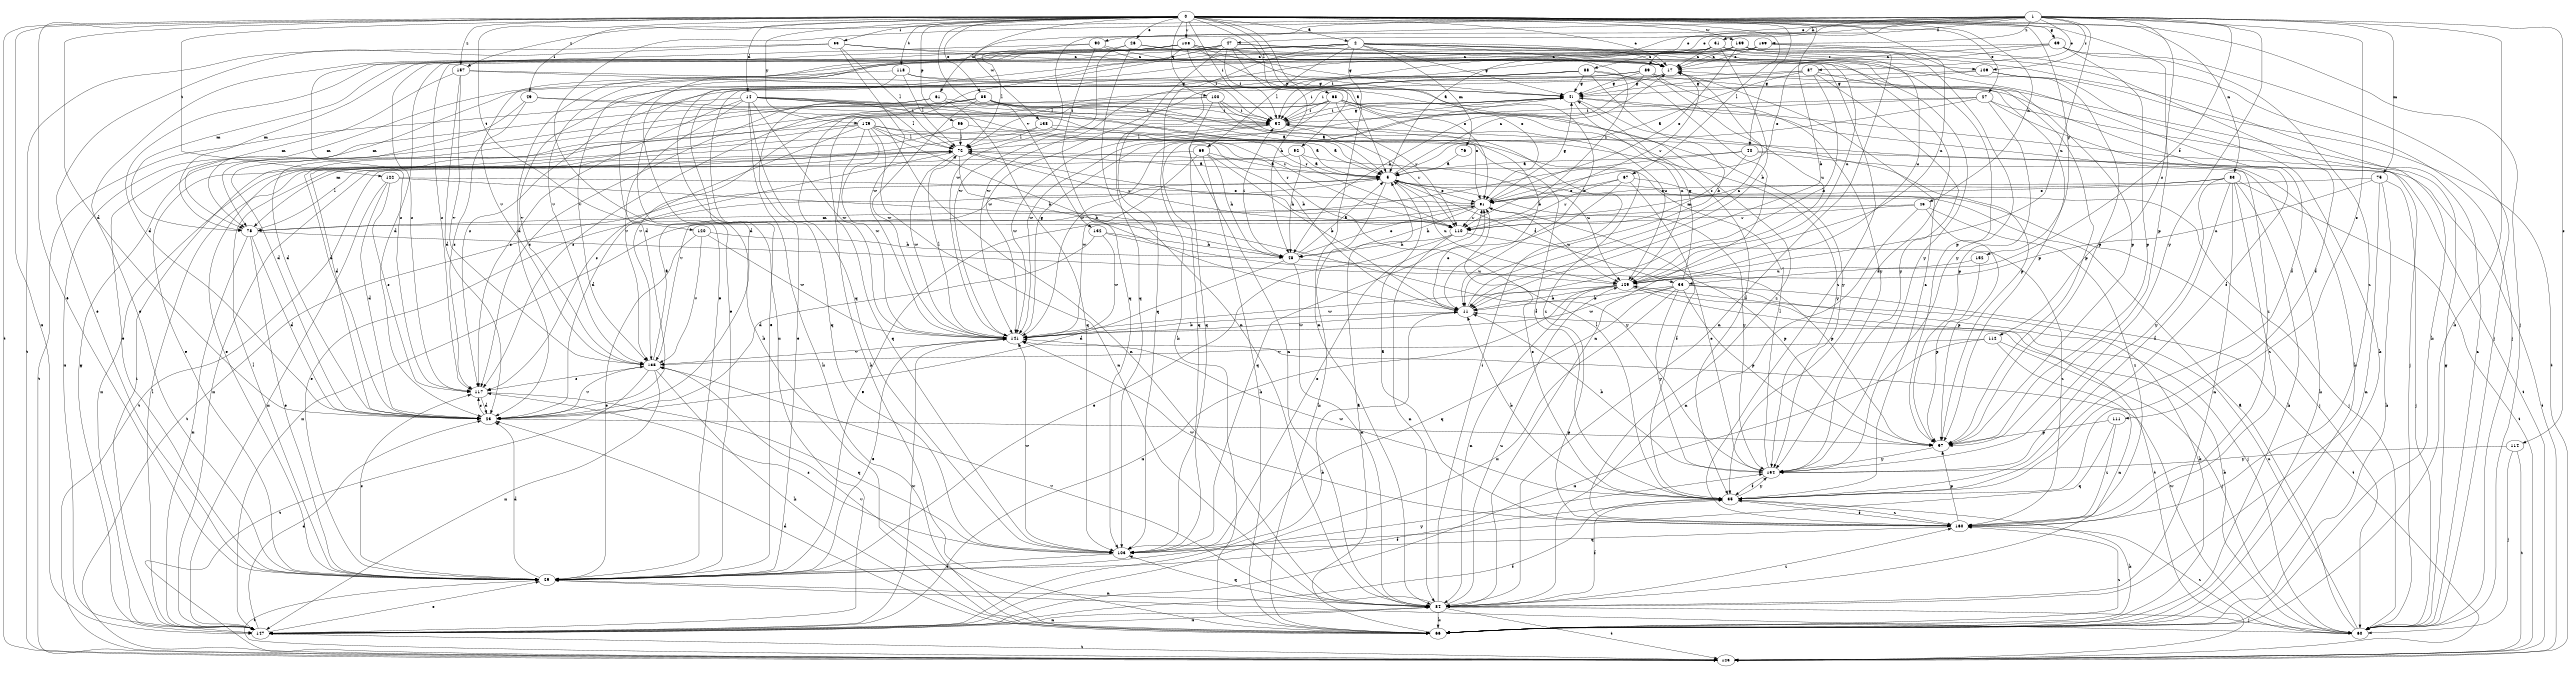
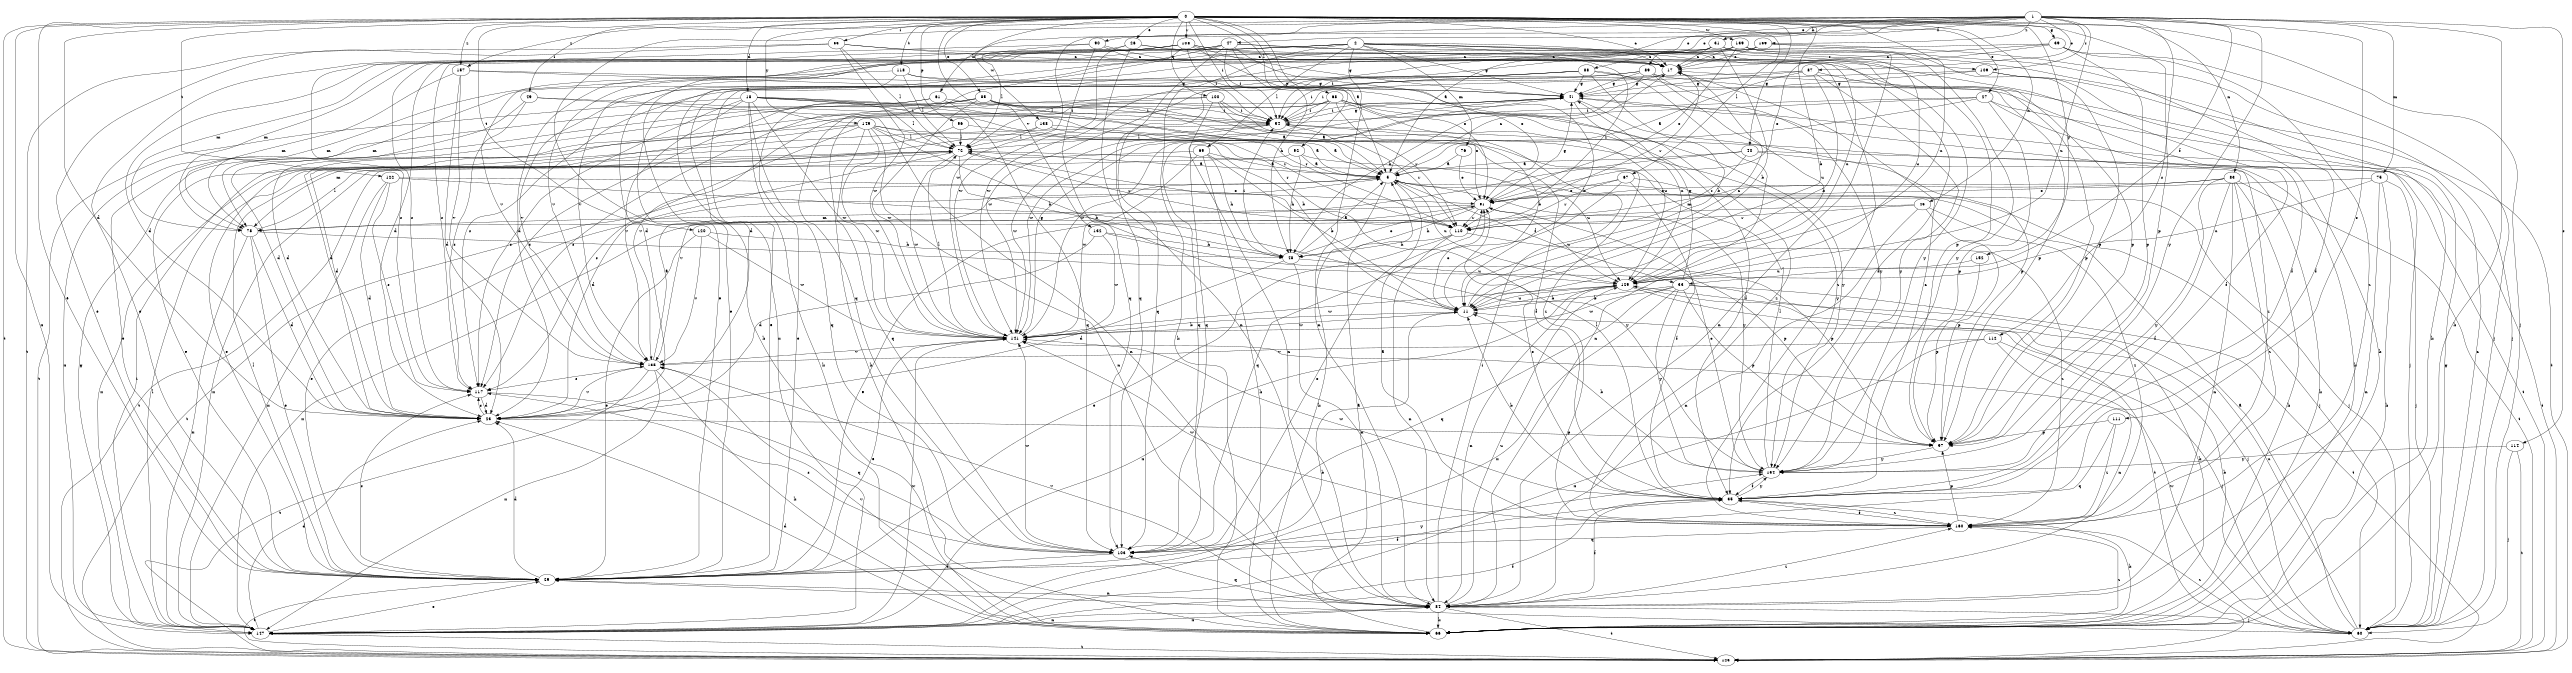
edge "0" -> "2": removed, label "a"
node "14": label "14" -> "18"
edge "5" -> "91": now "76" -> "91"
edge "11" -> "129": added, label "u"
